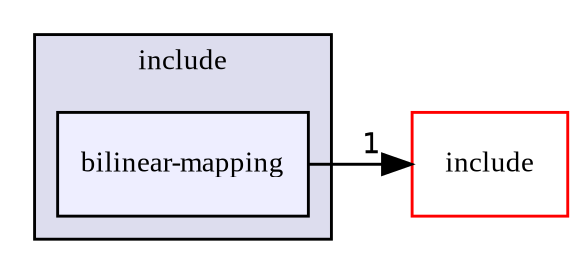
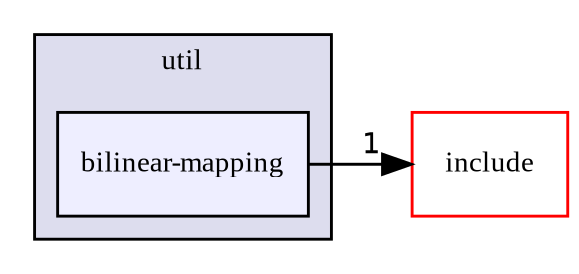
cluster "include": label "include" -> "util"
